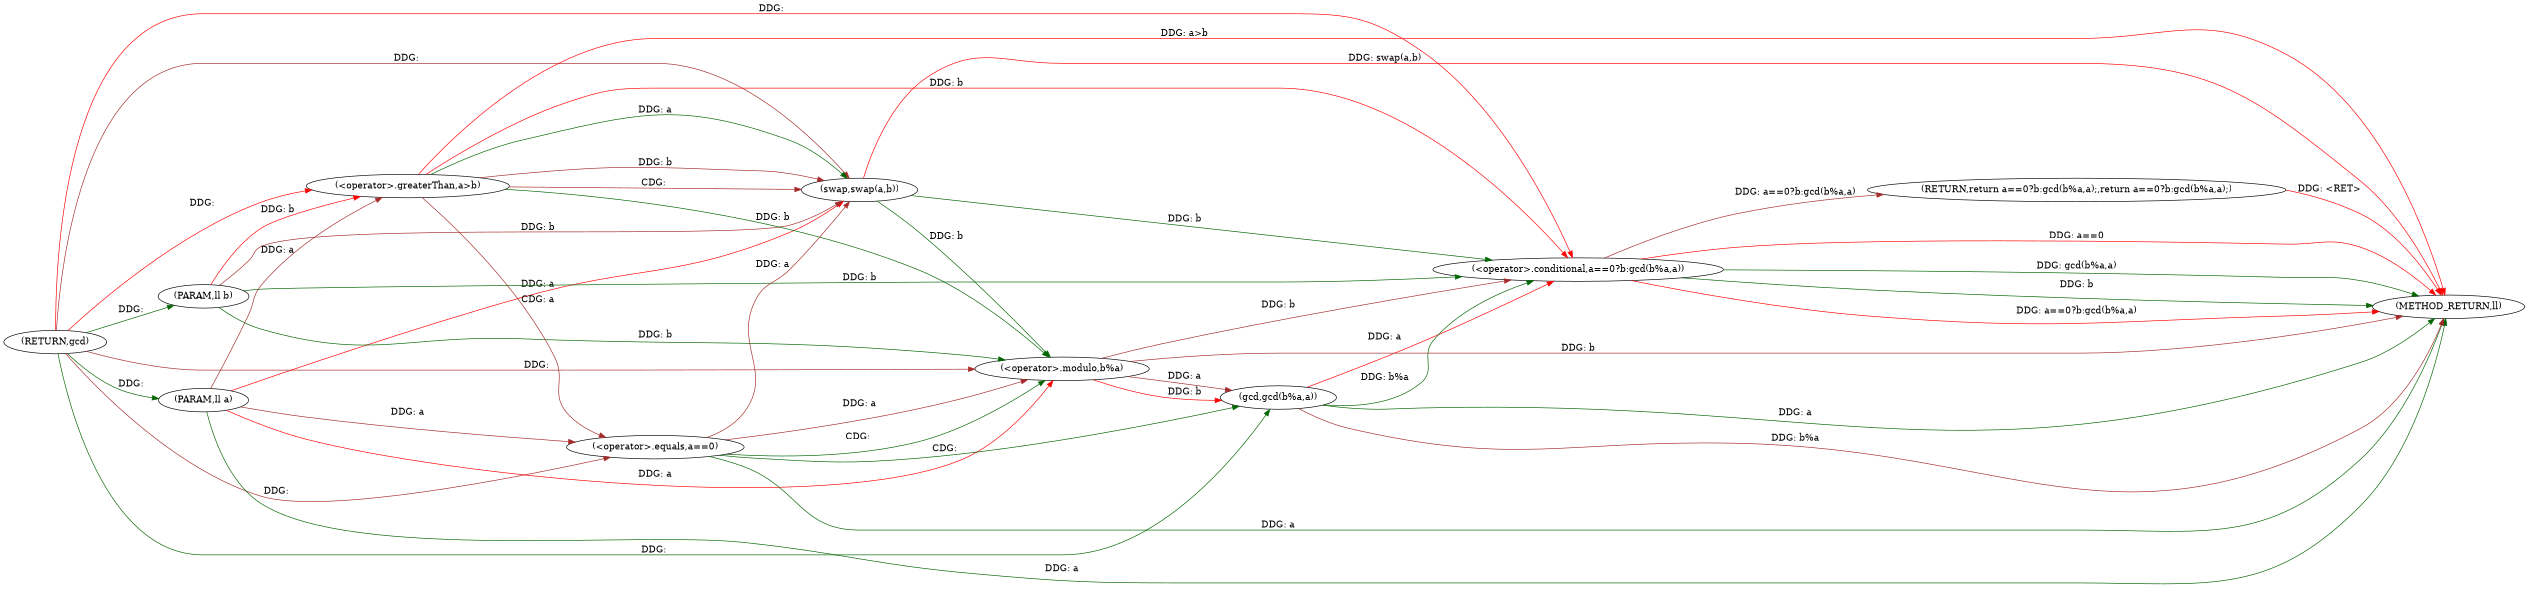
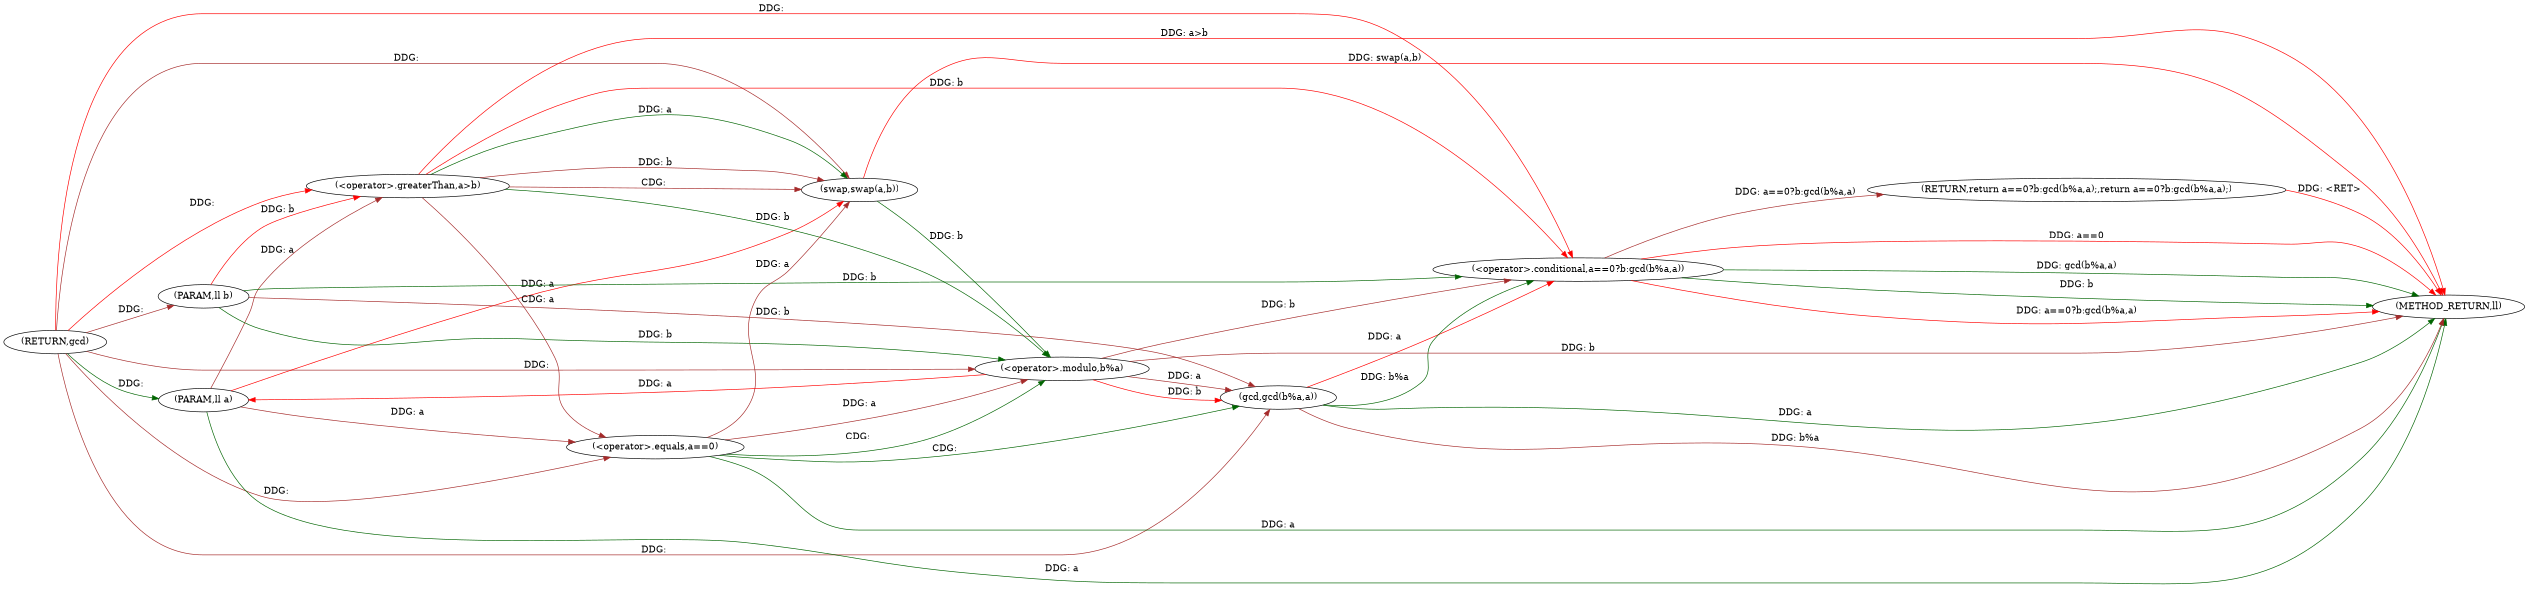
edge "(swap,swap(a,b))" -> "(<operator>.conditional,a==0?b:gcd(b%a,a))": removed, label "DDG: b"
edge "(PARAM,ll b)" -> "(swap,swap(a,b))": now "(PARAM,ll b)" -> "(gcd,gcd(b%a,a))"
edge "(RETURN,gcd)" -> "(PARAM,ll b)": color darkgreen -> brown
edge "(PARAM,ll a)" -> "(<operator>.modulo,b%a)": reversed
edge "(RETURN,gcd)" -> "(gcd,gcd(b%a,a))": color darkgreen -> brown
